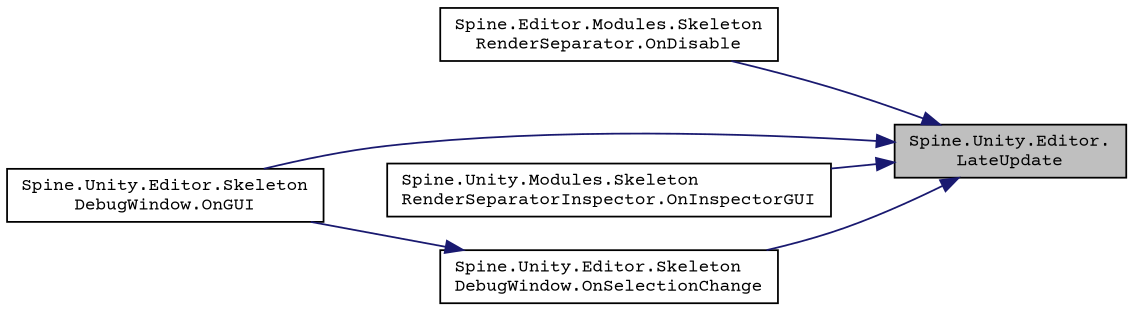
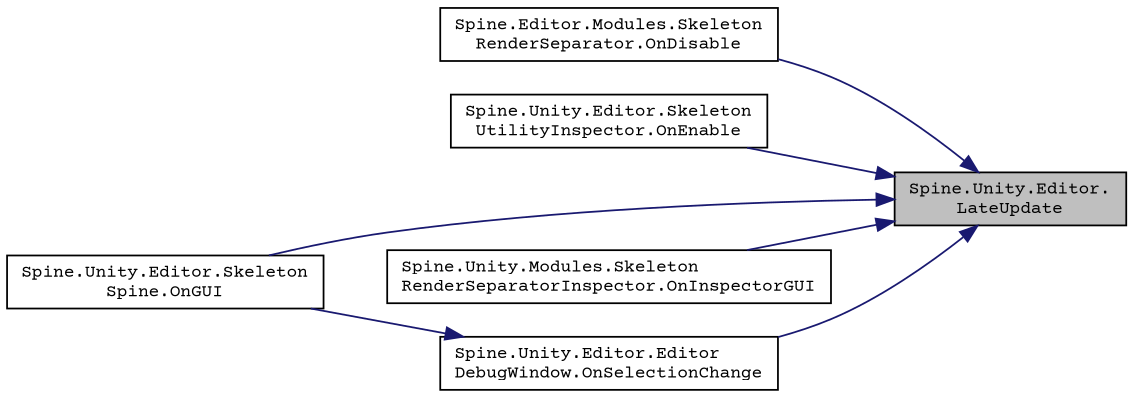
node "Spine.Unity.Editor.Skeleton UtilityInspector.OnEnable": added
node "Spine.Unity.Editor.Skeleton DebugWindow.OnGUI": label "Spine.Unity.Editor.Skeleton DebugWindow.OnGUI" -> "Spine.Unity.Editor.Skeleton Spine.OnGUI"
node "Spine.Unity.Editor.Skeleton DebugWindow.OnSelectionChange": label "Spine.Unity.Editor.Skeleton DebugWindow.OnSelectionChange" -> "Spine.Unity.Editor.Editor DebugWindow.OnSelectionChange"
